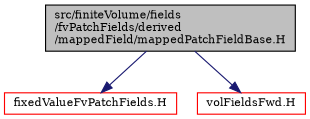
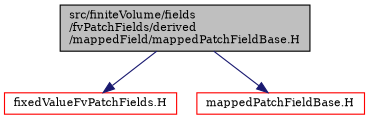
node "volFieldsFwd.H": label "volFieldsFwd.H" -> "mappedPatchFieldBase.H"
